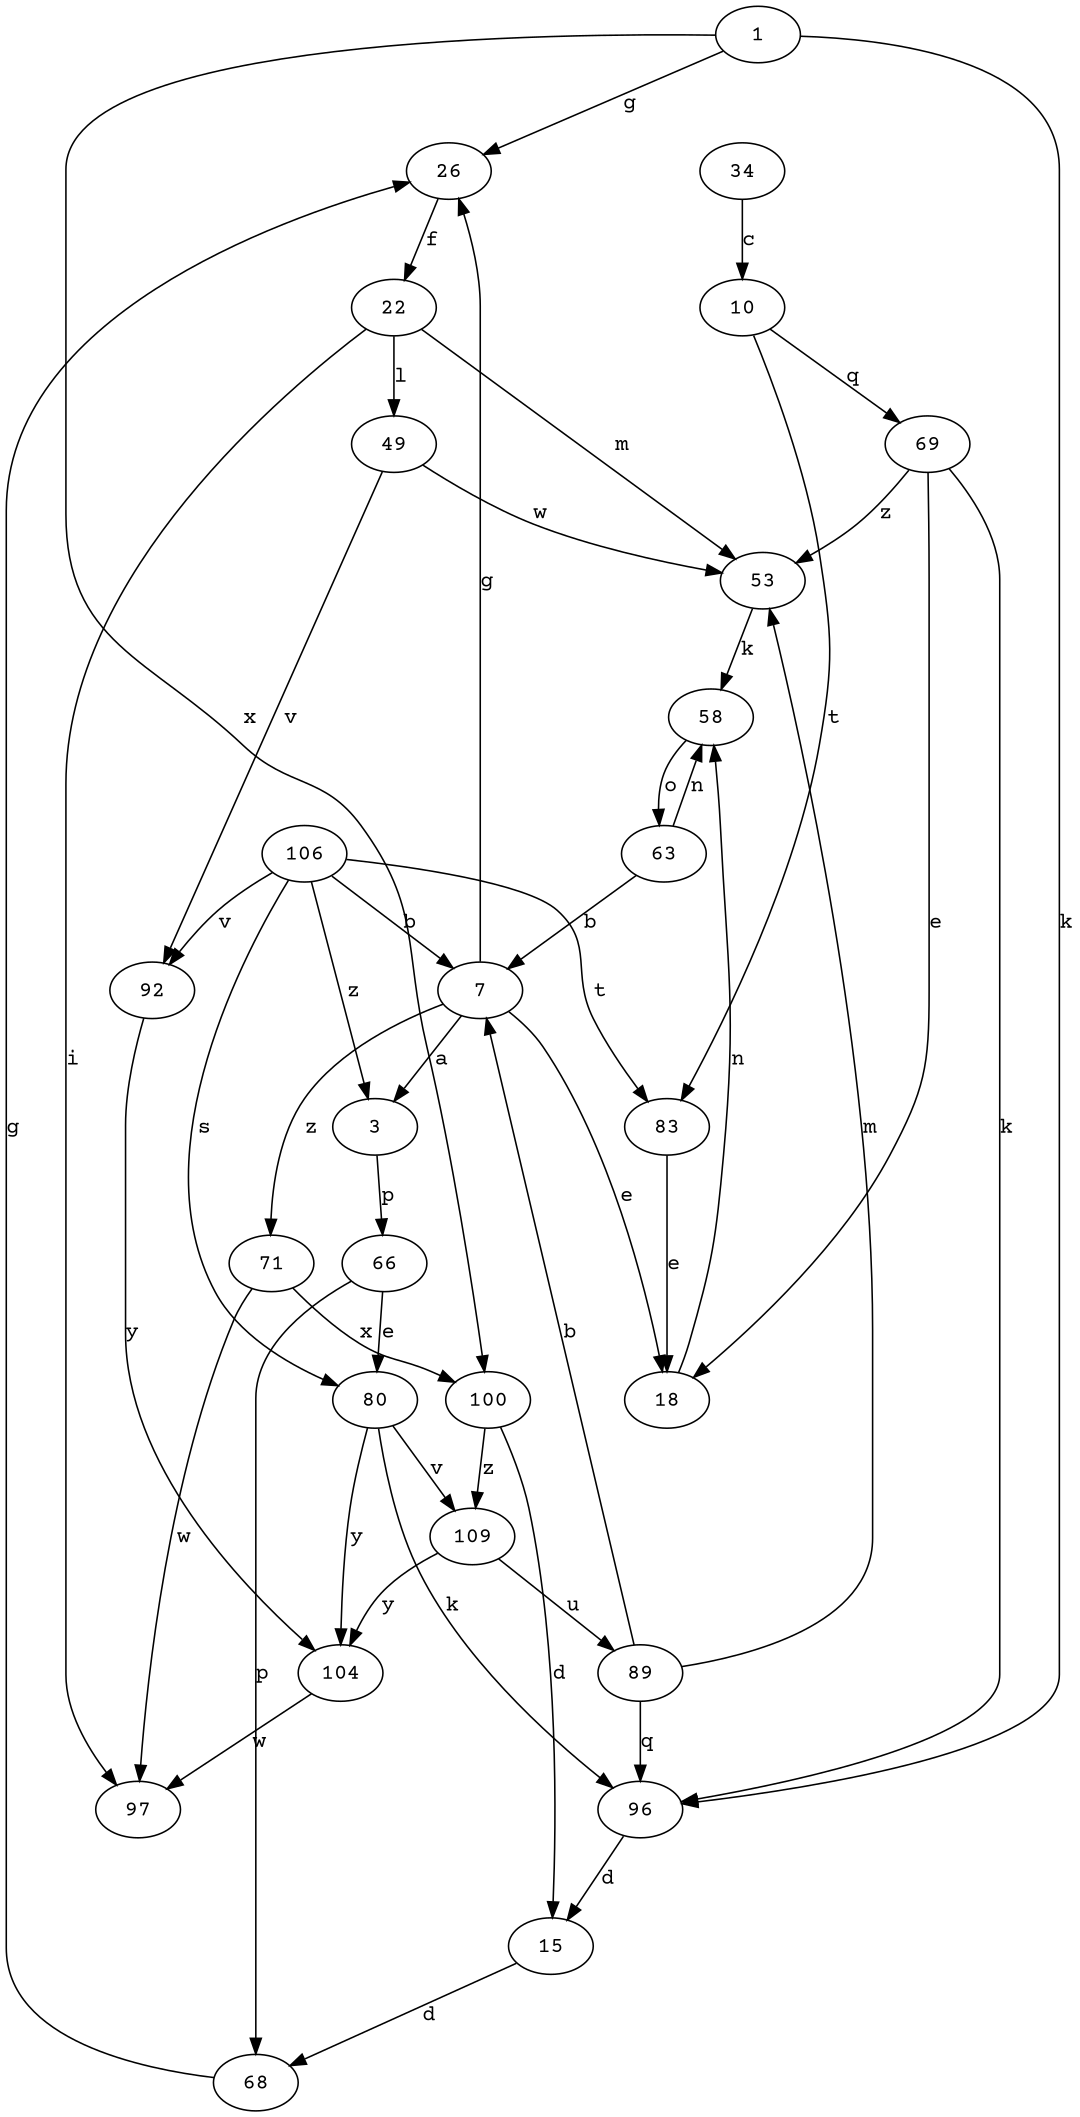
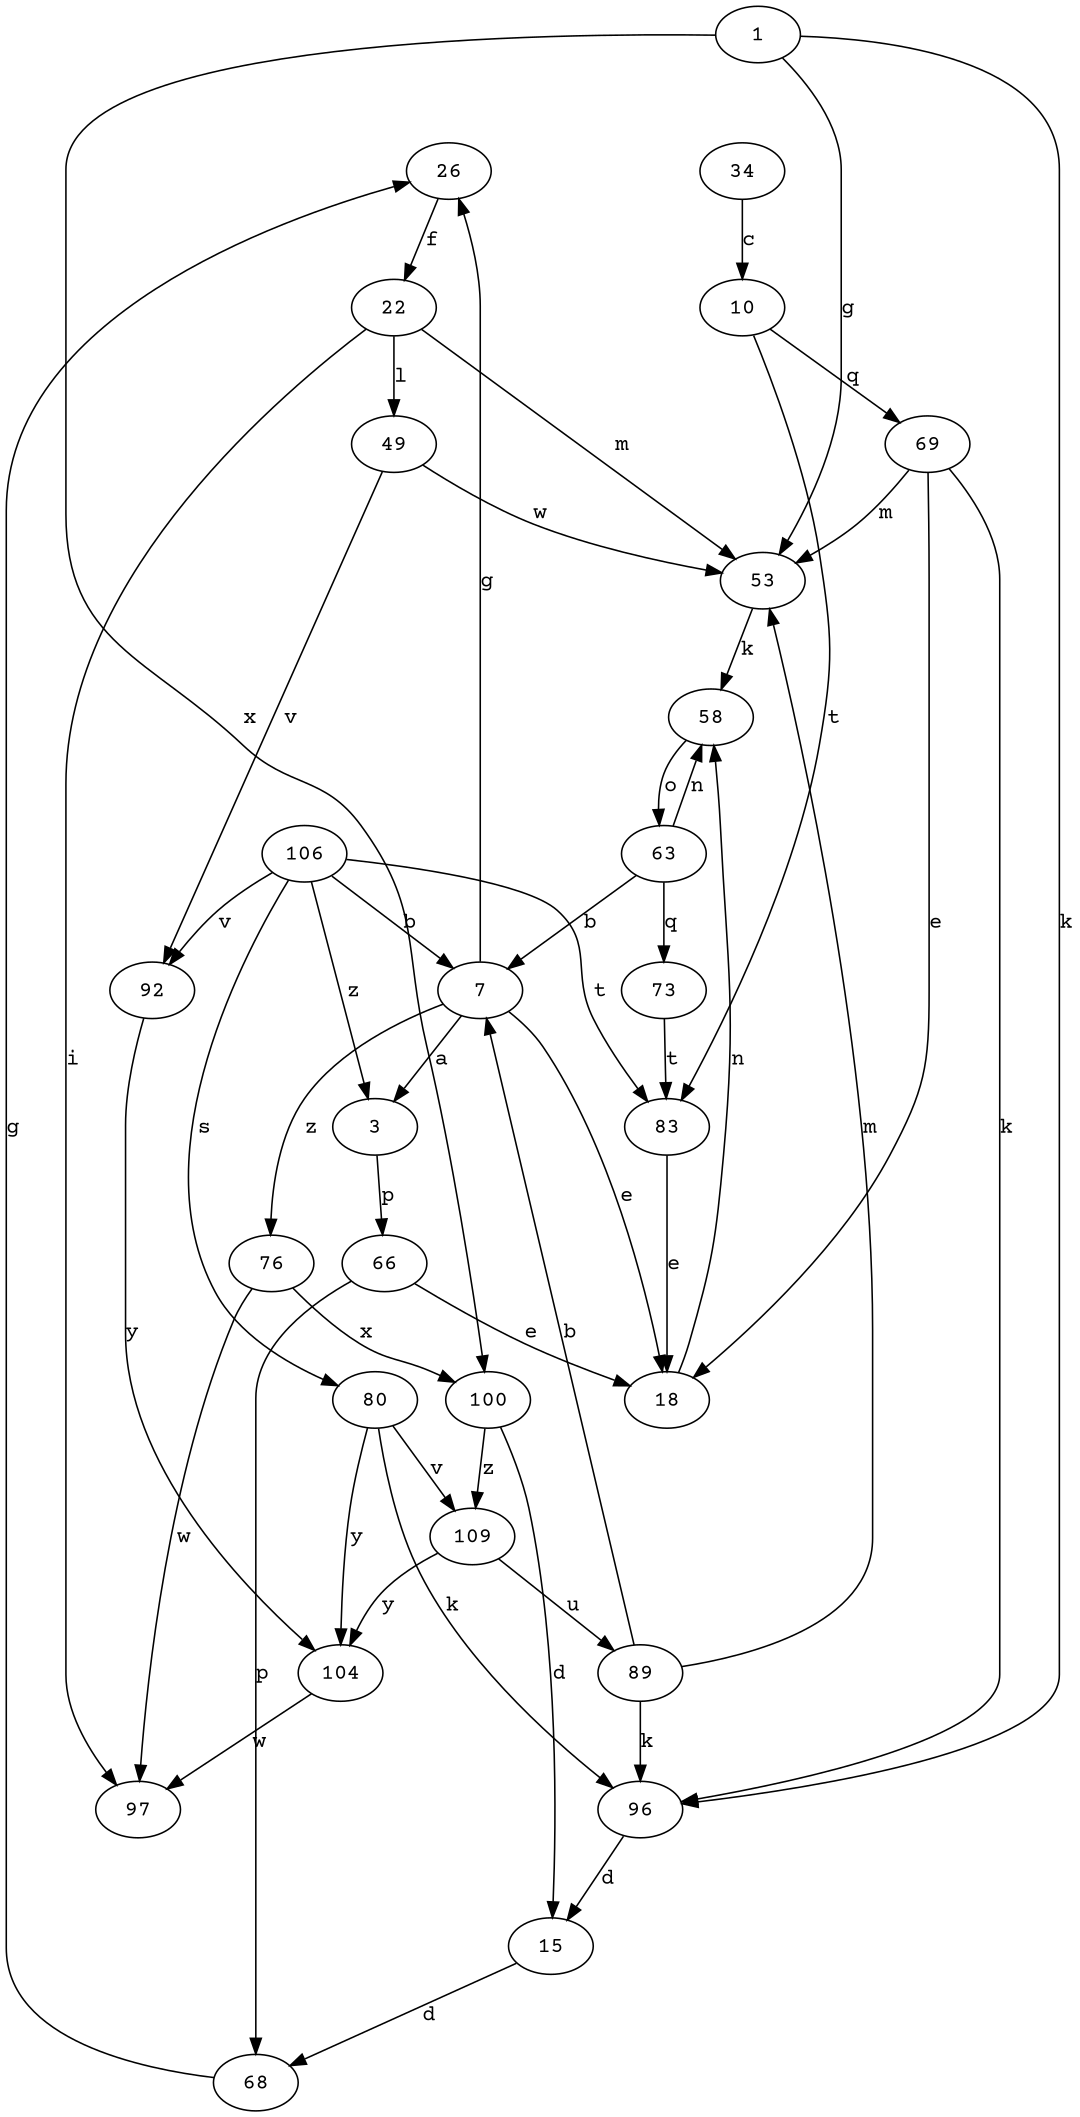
edge "1" -> "26": now "1" -> "53"
edge "69" -> "53": label "z" -> "m"
node "73": added
node "71": label "71" -> "76"
edge "66" -> "80": now "66" -> "18"
edge "89" -> "96": label "q" -> "k"
